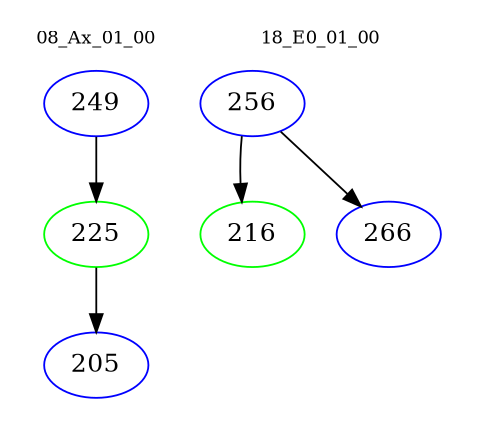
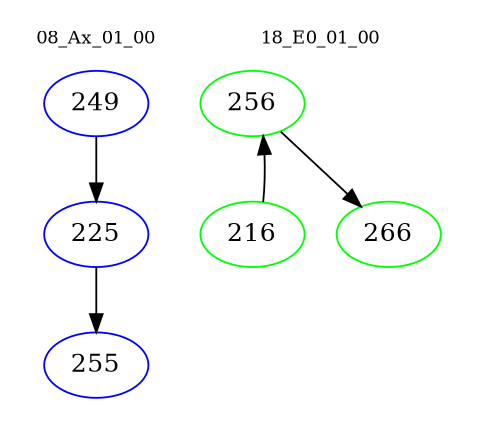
node "256": color blue -> green
edge "256" -> "216": reversed
node "225": color green -> blue
node "266": color blue -> green
node "205": label "205" -> "255"
